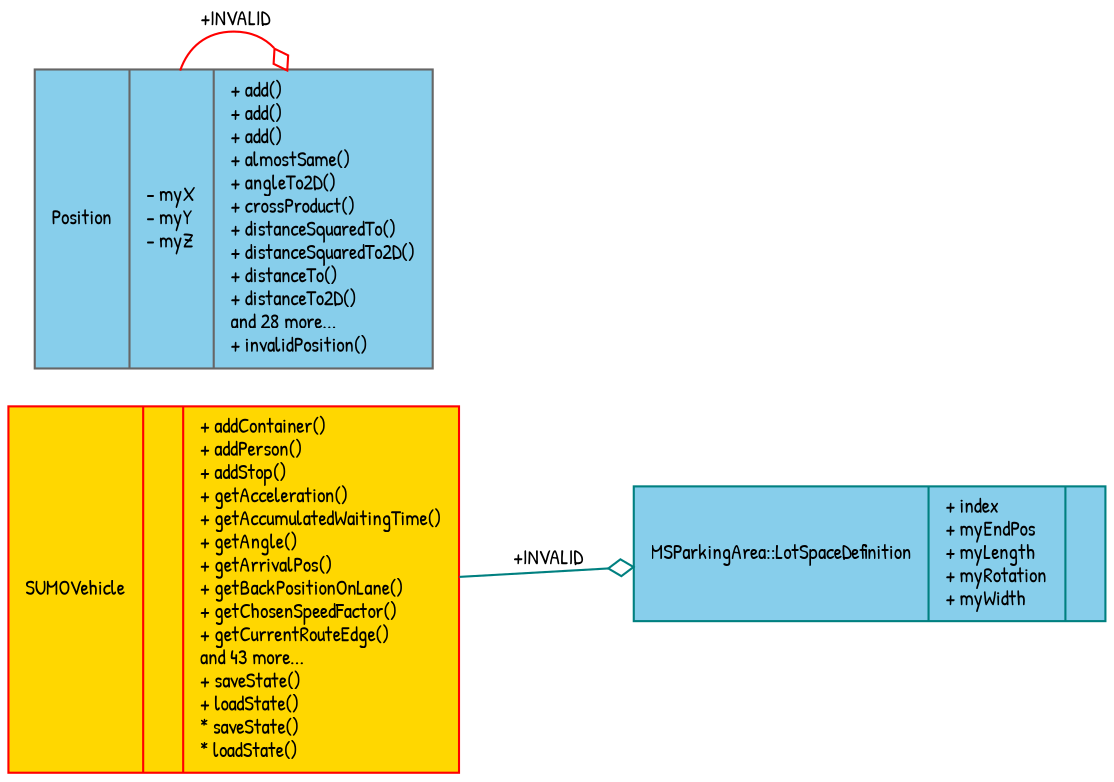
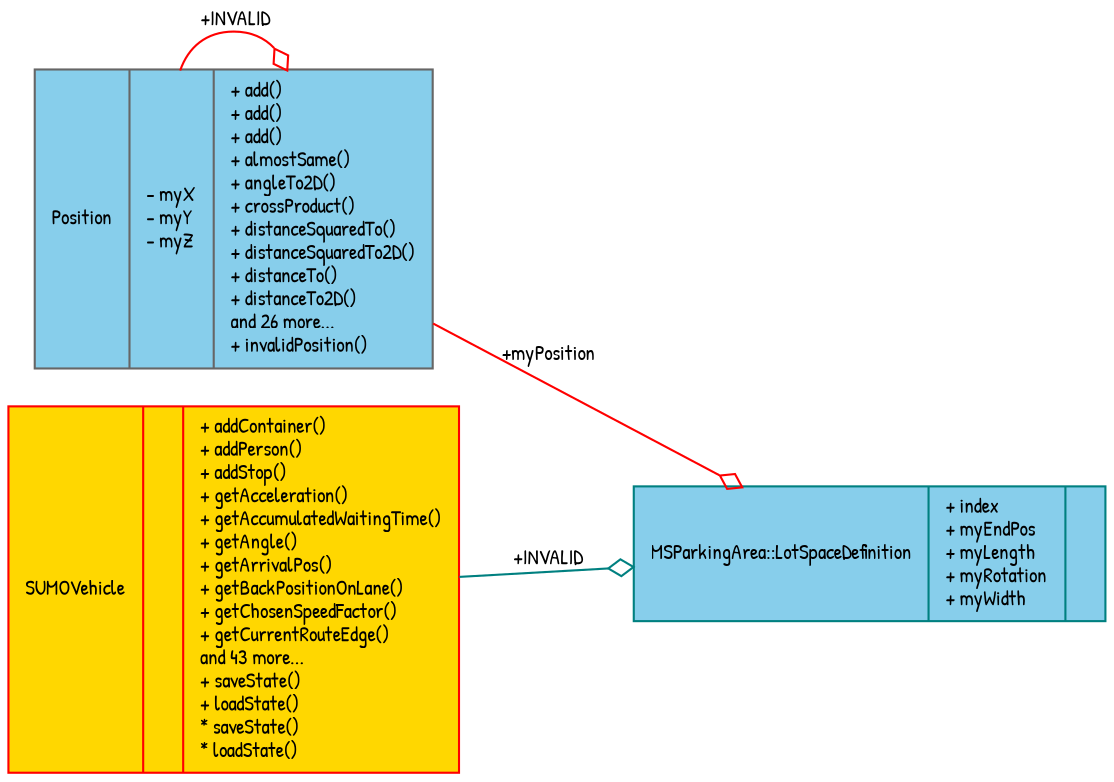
node "Position": text "and 28 more..." -> "and 26 more..."
edge "Position" -> "MSParkingArea::LotSpaceDefinition": added, label "+myPosition"
